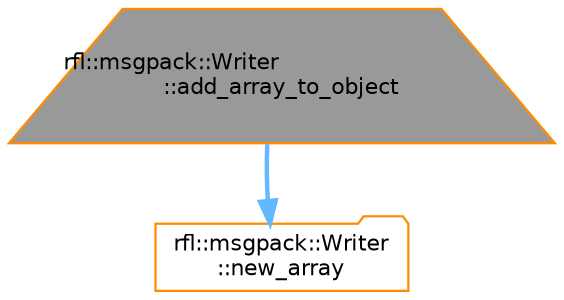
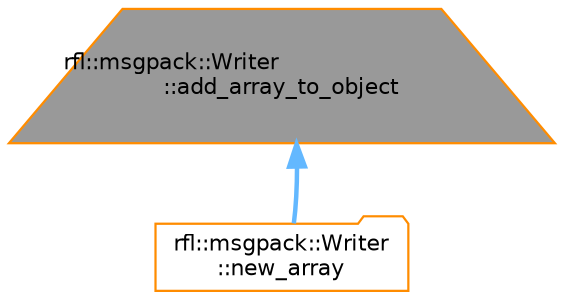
edge "rfl::msgpack::Writer ::add_array_to_object" -> "rfl::msgpack::Writer ::new_array": reversed
